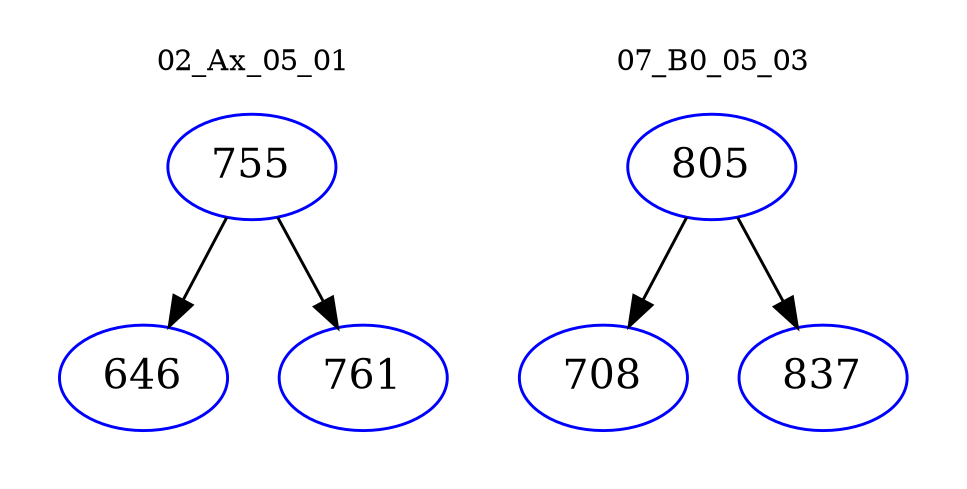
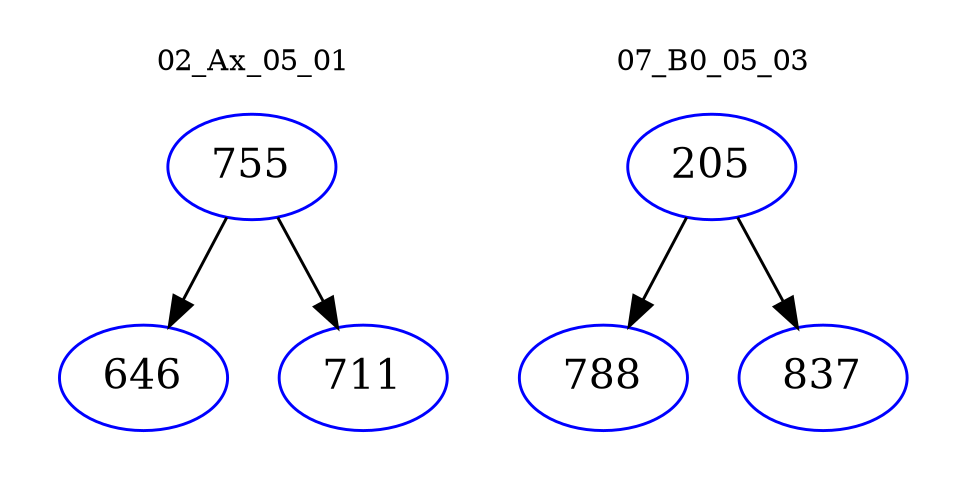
node "805": label "805" -> "205"
node "761": label "761" -> "711"
node "708": label "708" -> "788"
